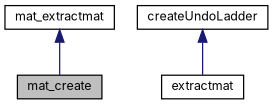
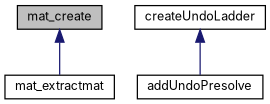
edge "mat_create" -> "mat_extractmat": reversed
node "extractmat": label "extractmat" -> "addUndoPresolve"
